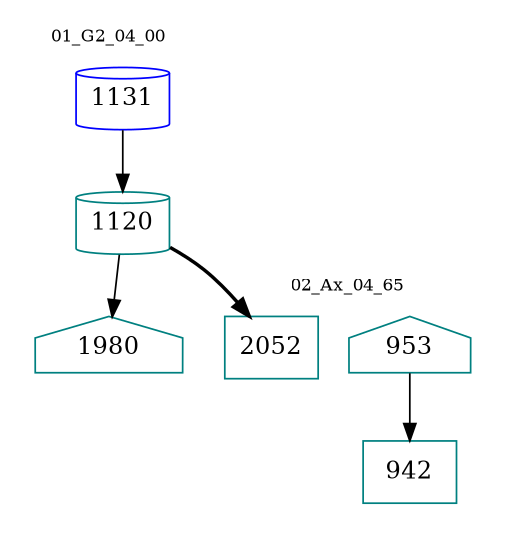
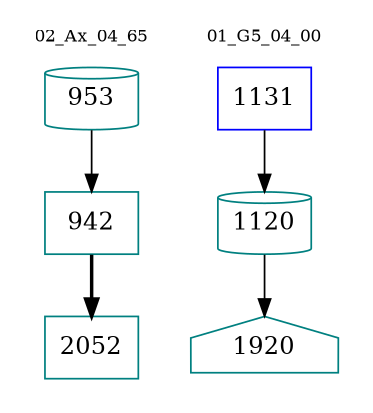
cluster "01_G2_04_00": label "01_G2_04_00" -> "01_G5_04_00"
node "1131": shape cylinder -> box
edge "1120" -> "2052": now "942" -> "2052"
node "1980": label "1980" -> "1920"
node "953": shape house -> cylinder
